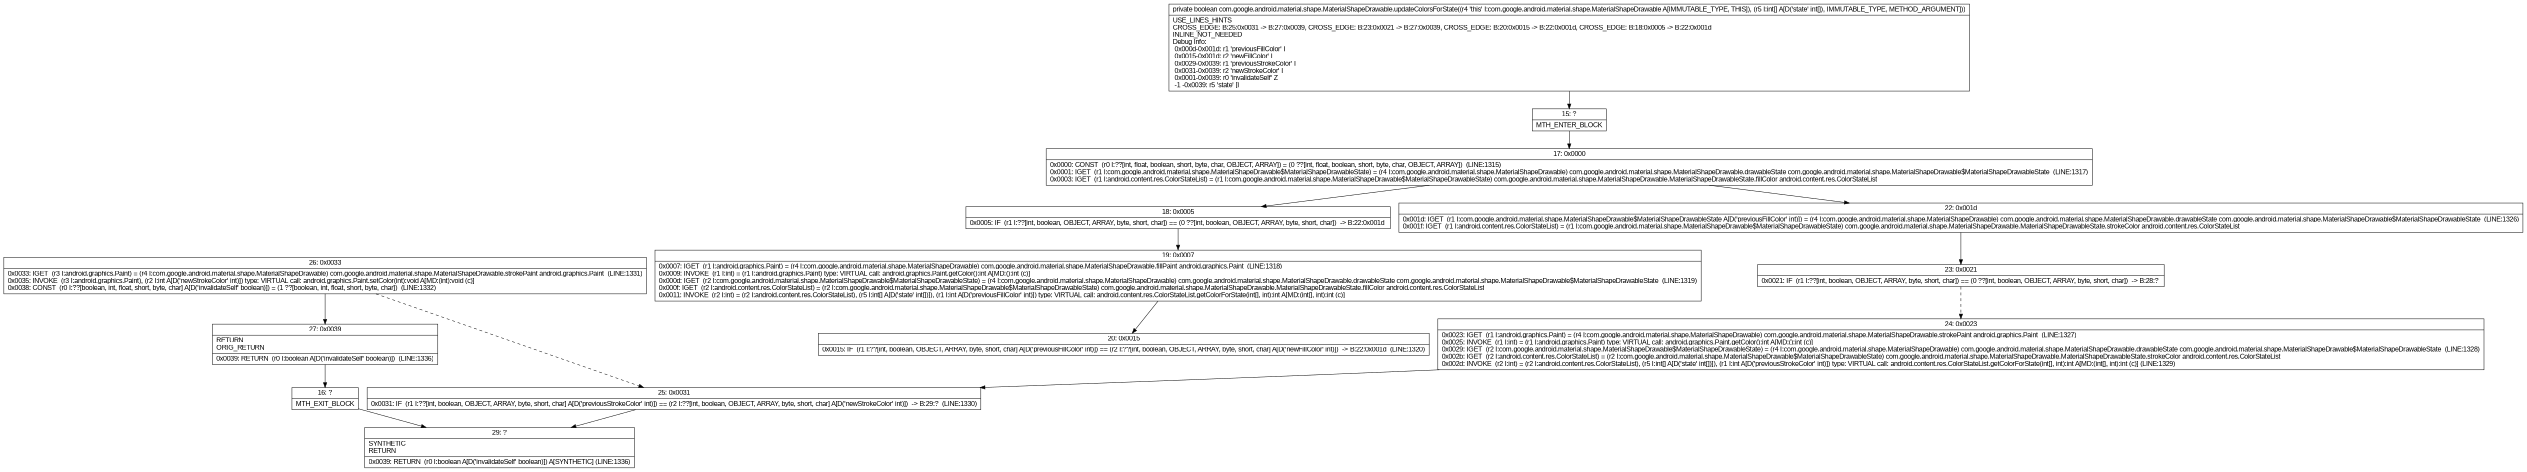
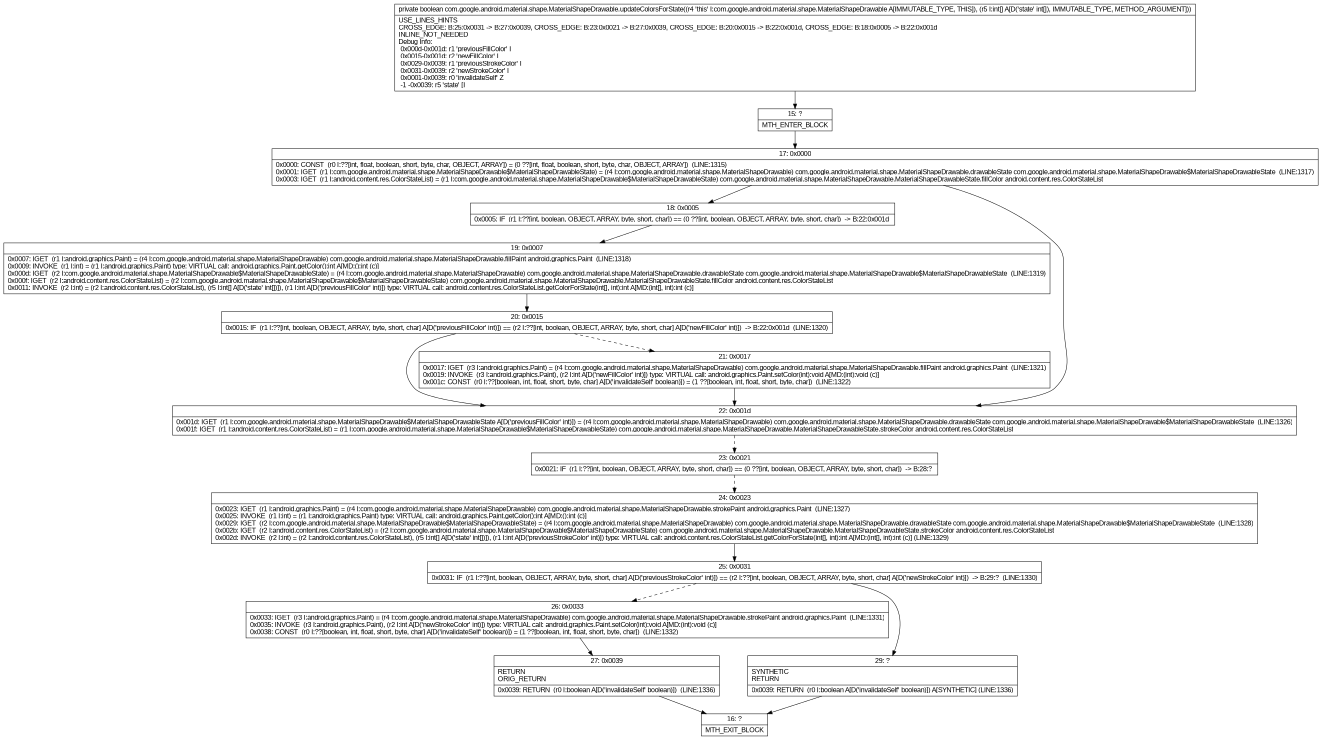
edge "22: 0x001d" -> "23: 0x0021": style solid -> dashed
edge "26: 0x0033" -> "25: 0x0031": reversed
node "21: 0x0017": added
edge "20: 0x0015" -> "22: 0x001d": added
edge "16: ?" -> "29: ?": reversed
